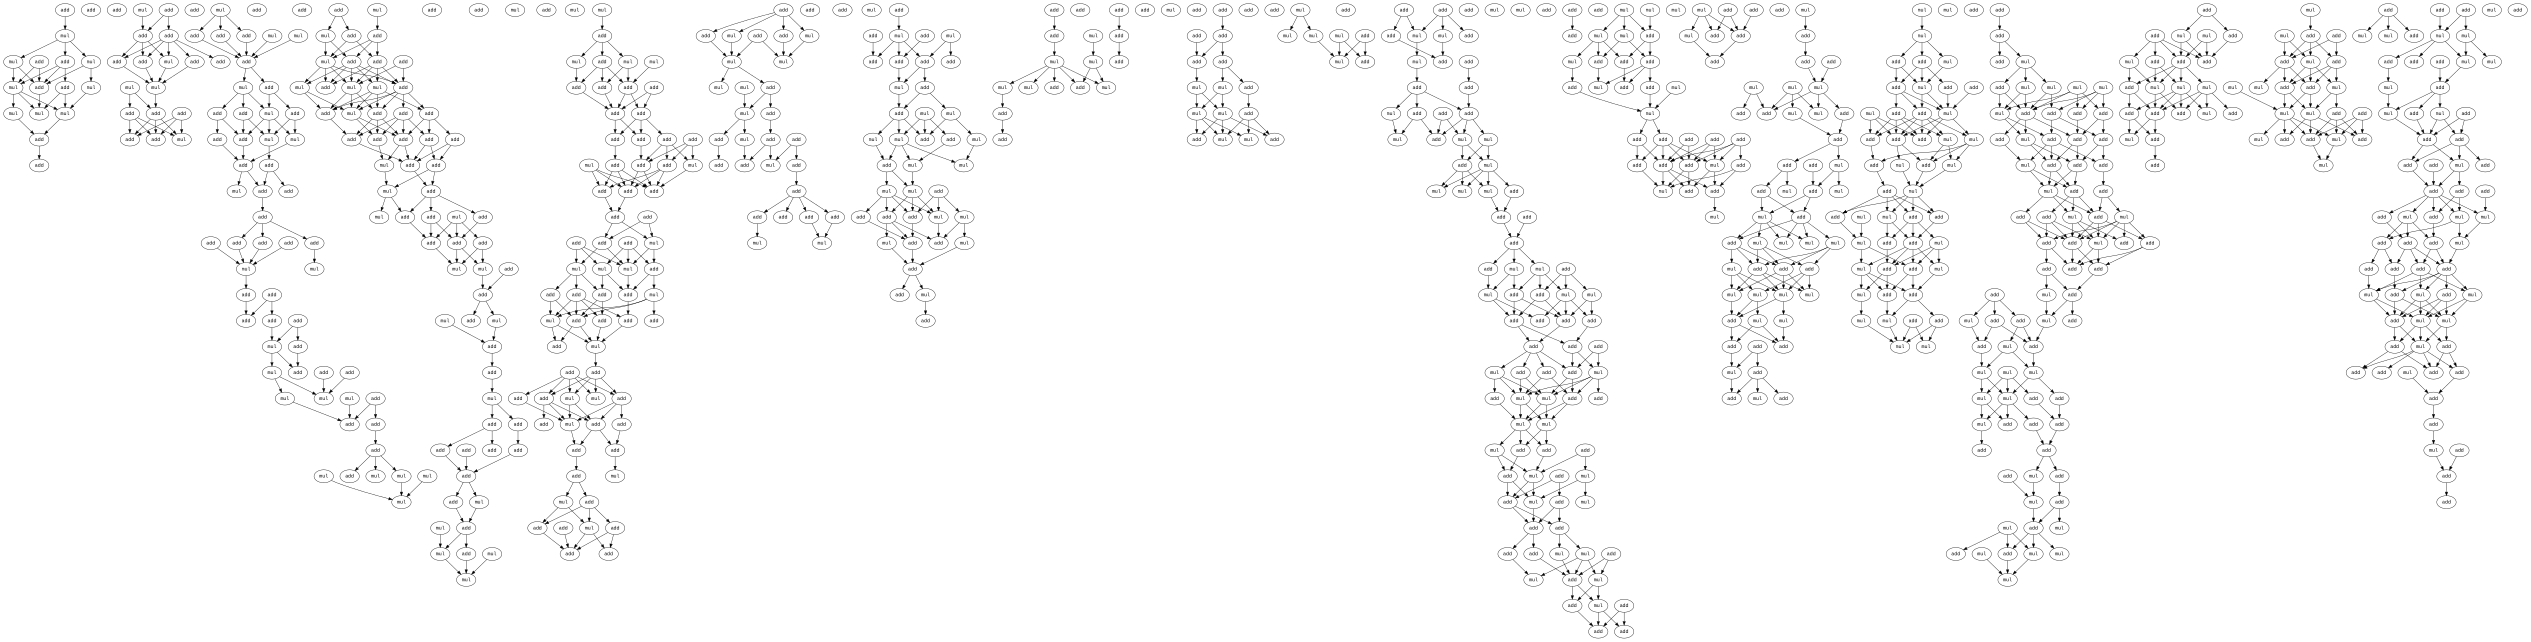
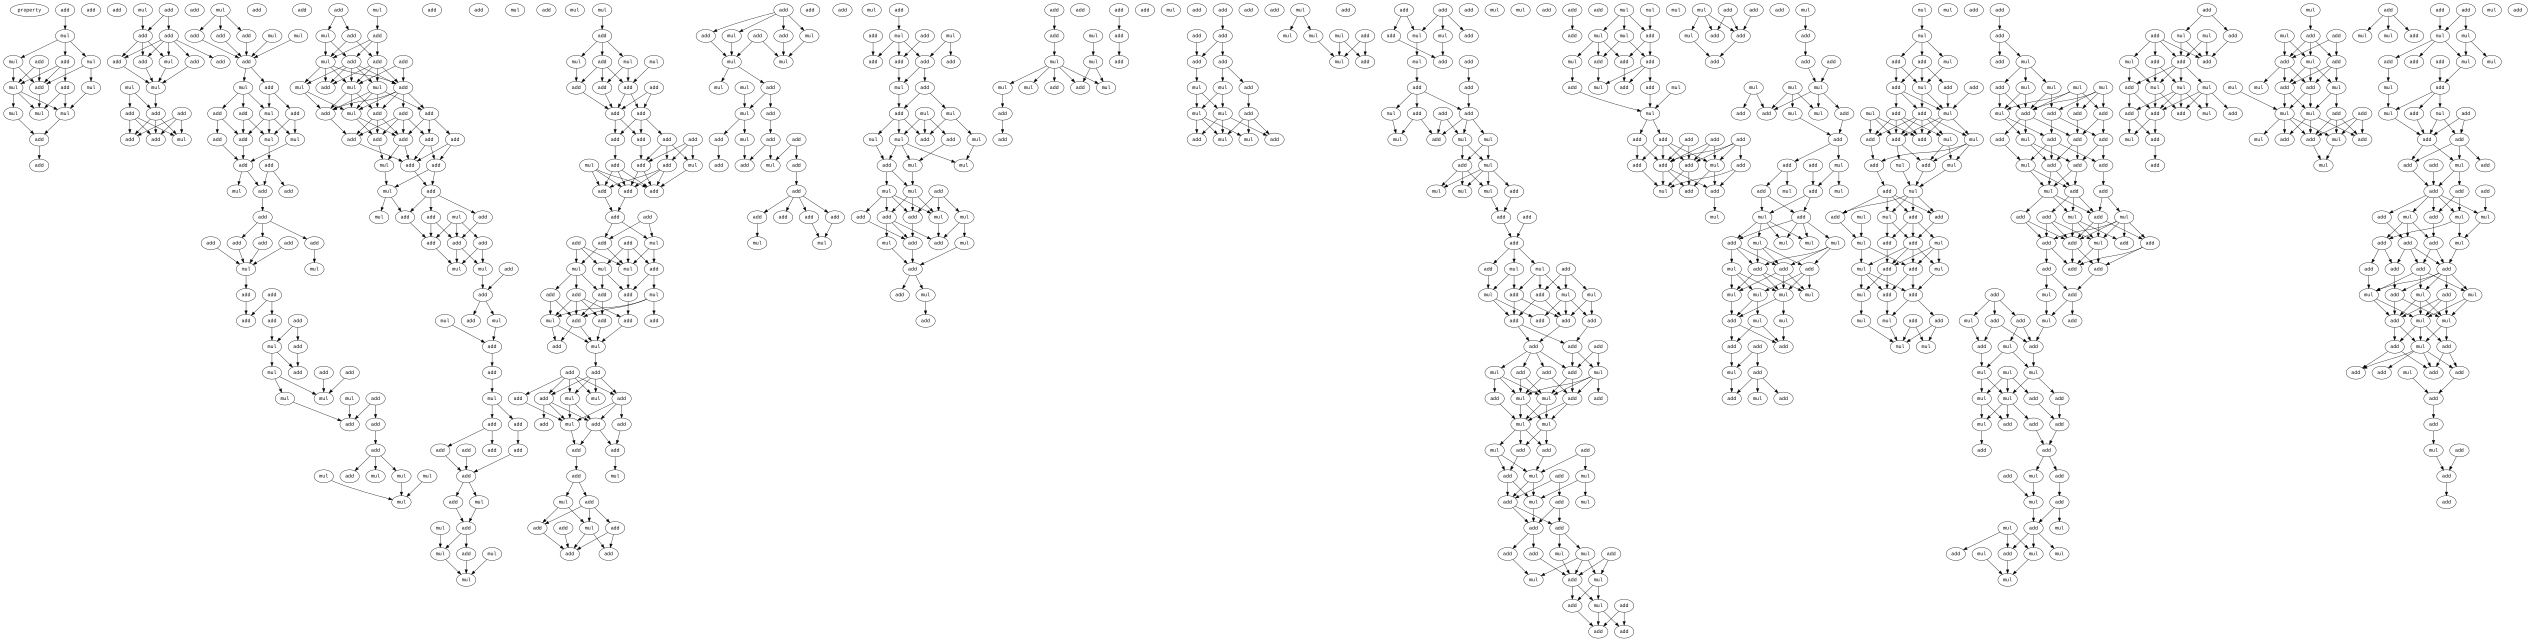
node "property": added
